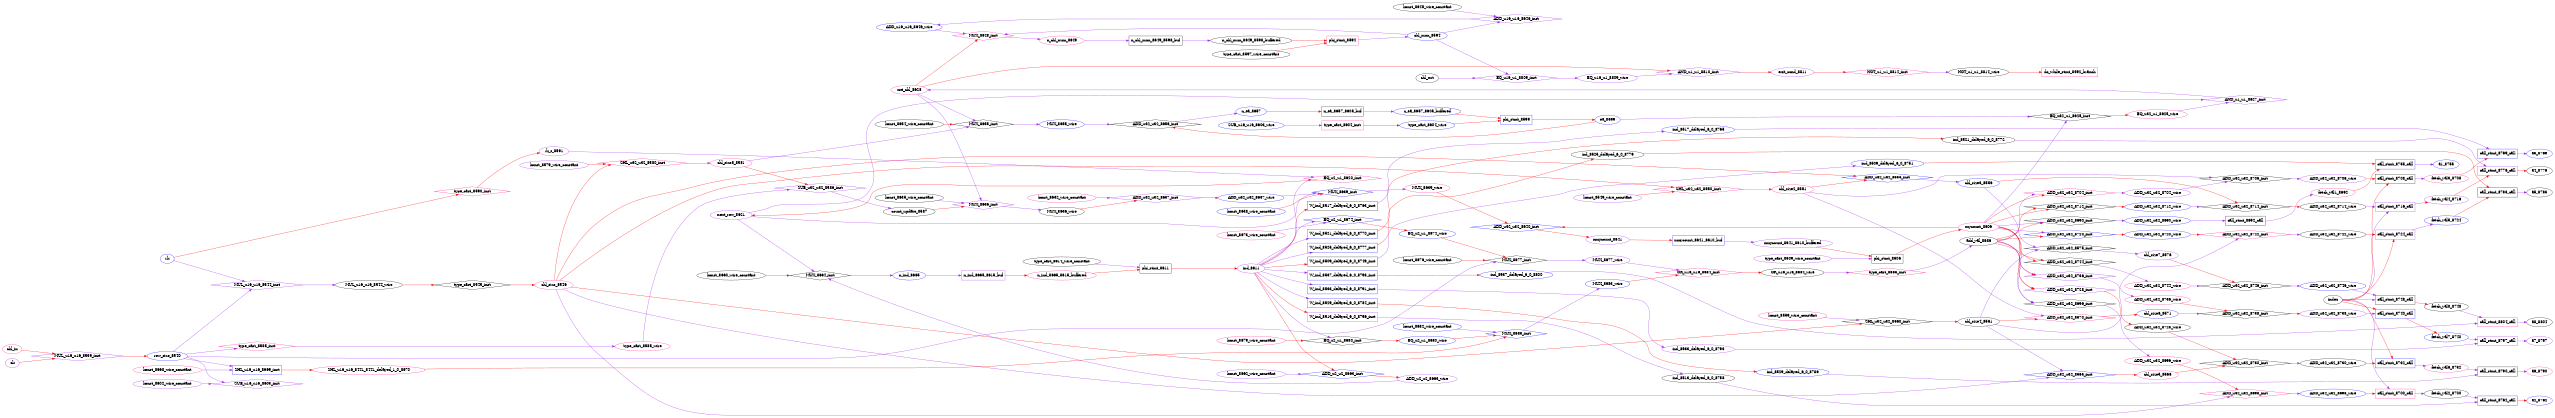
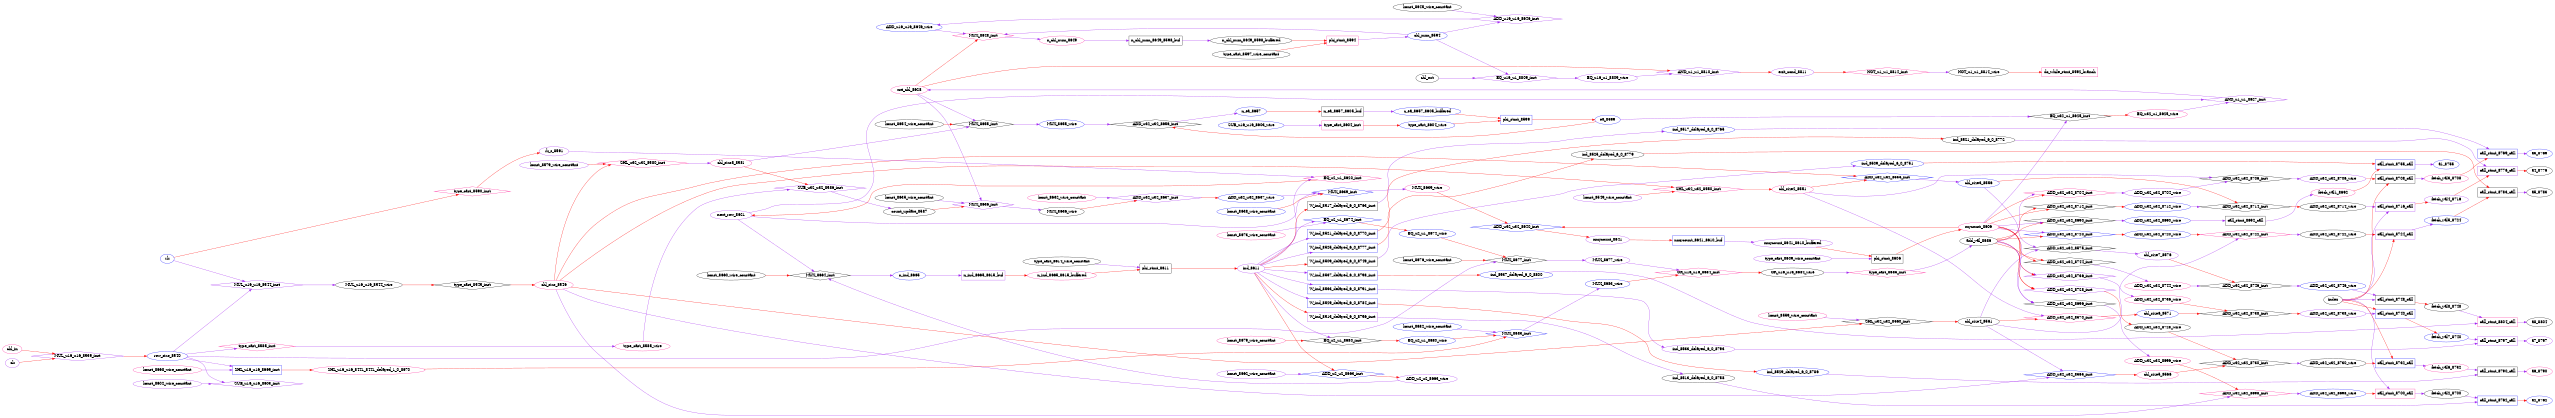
edge "chl_size6_8571" -> "ADD_u32_u32_8738_inst": color purple -> red
